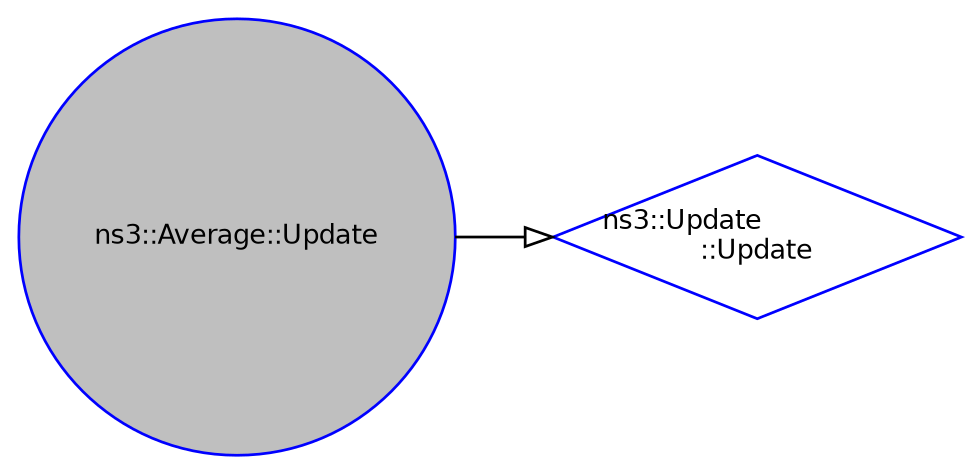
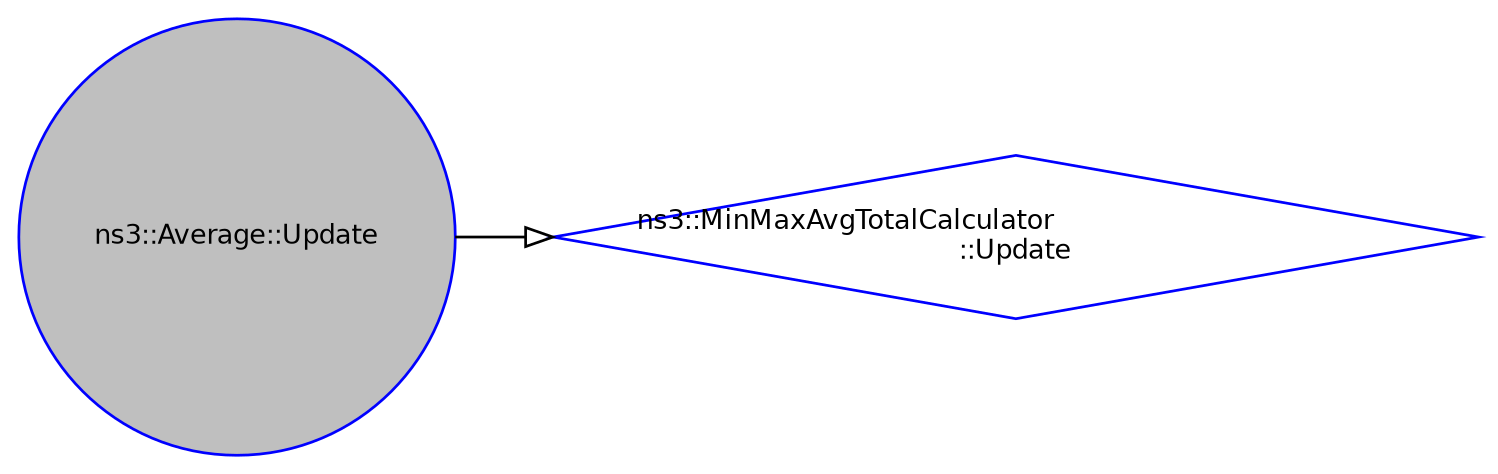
node "ns3::Update ::Update": label "ns3::Update ::Update" -> "ns3::MinMaxAvgTotalCalculator ::Update"
